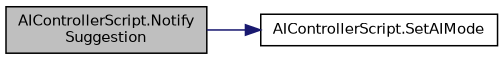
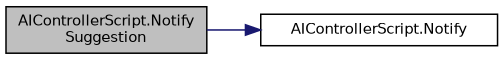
node "AIControllerScript.SetAIMode": label "AIControllerScript.SetAIMode" -> "AIControllerScript.Notify"
